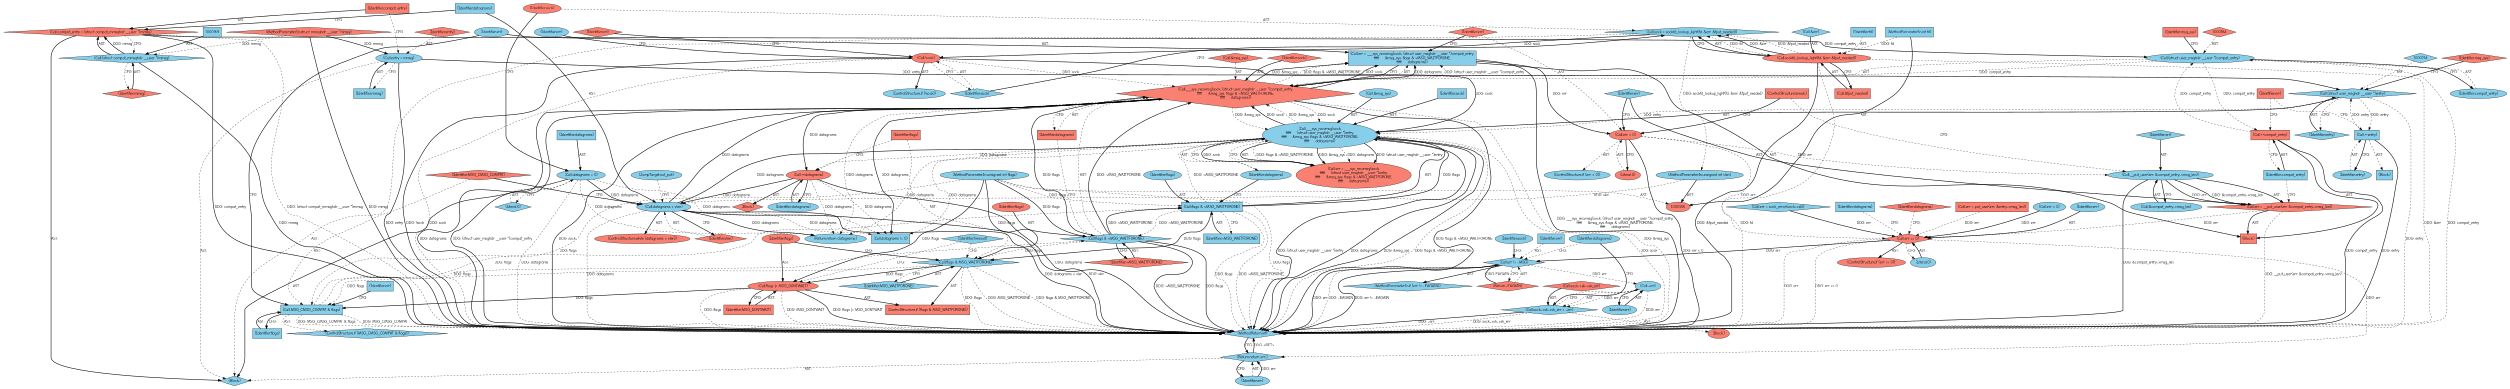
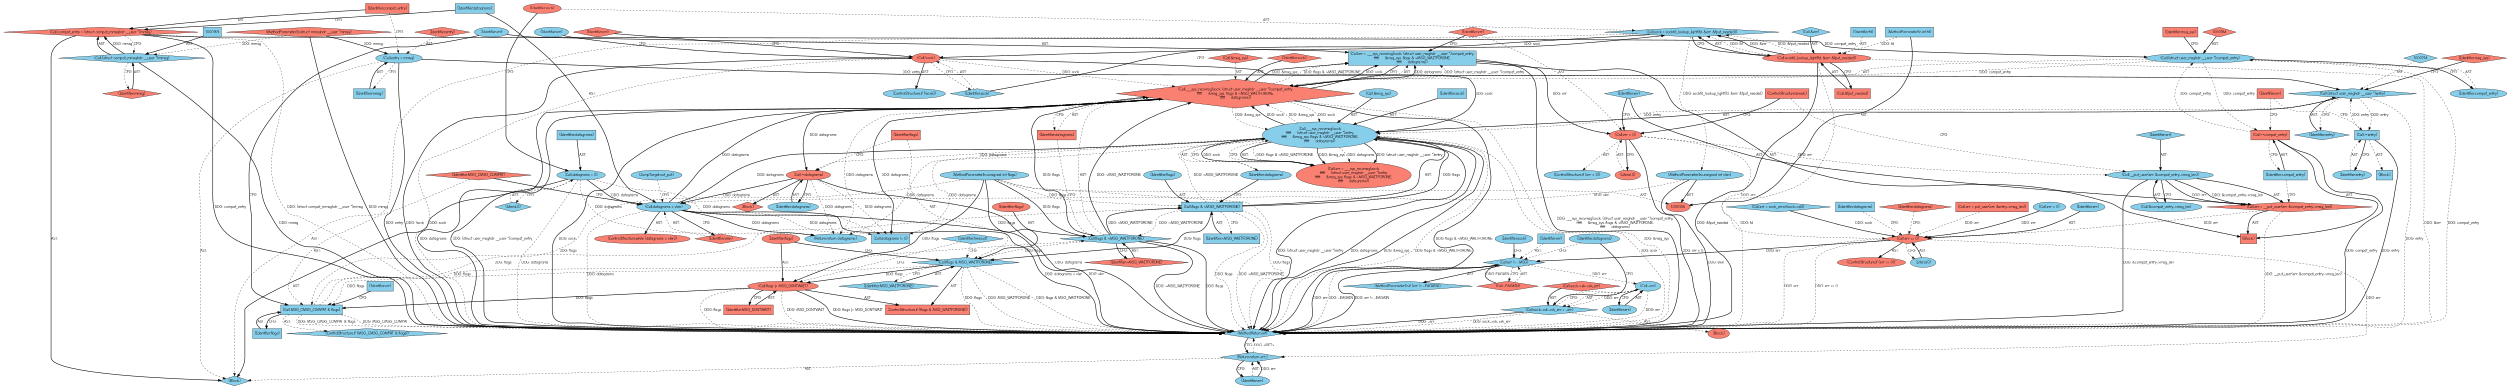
edge "1000184" -> "(Call,(struct user_msghdr __user *)compat_entry)": style dashed -> bold
edge "(Call,err = sock_error(sock->sk))" -> "(Call,err == 0)": label "DDG: err" -> "DDG: sock"
node "(Return,-EAGAIN)": label "(Return,-EAGAIN)" -> "(Call,-EAGAIN)"
edge "(MethodParameterIn,unsigned int vlen)" -> "(MethodReturn,int)": added, label "DDG: vlen"
edge "(Return,return err;)" -> "(MethodReturn,int)": style bold -> dashed
